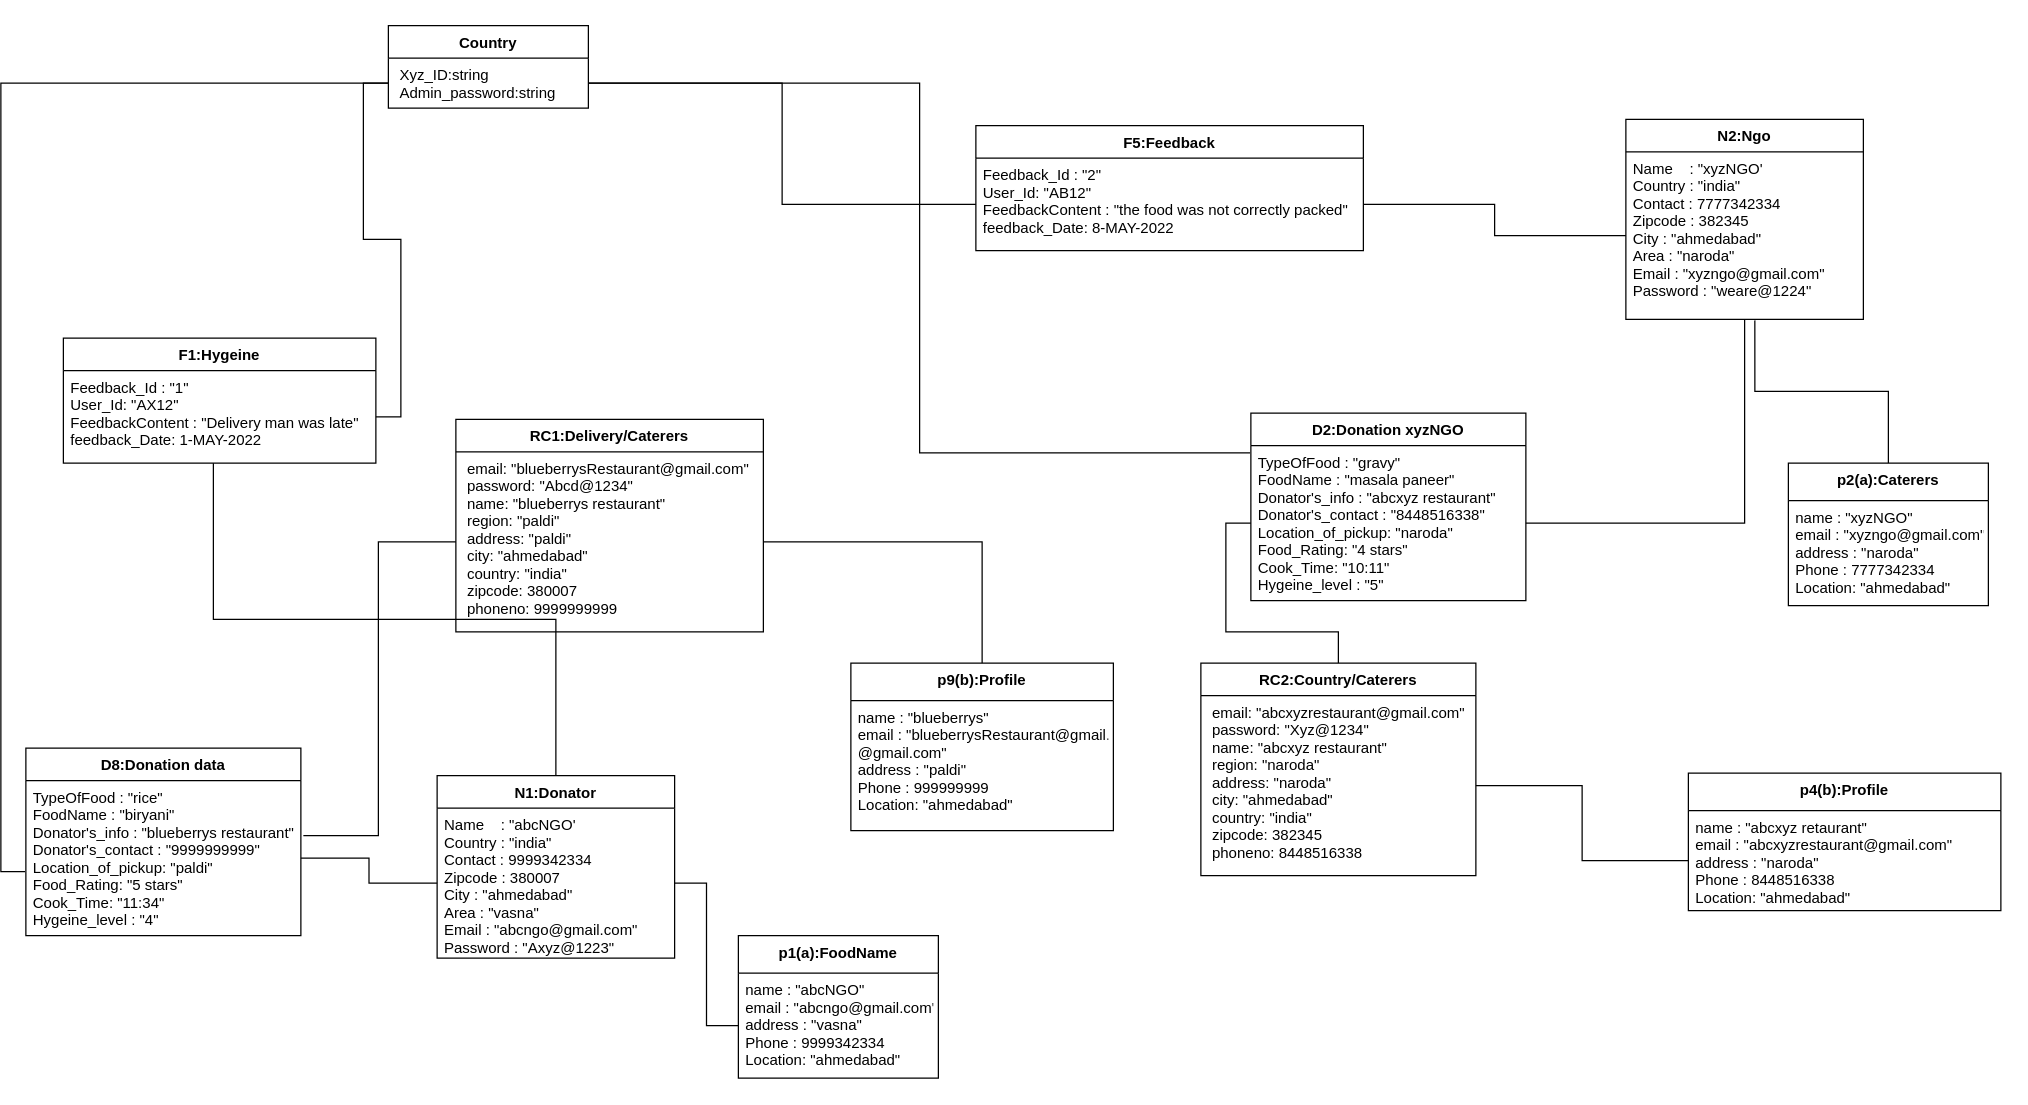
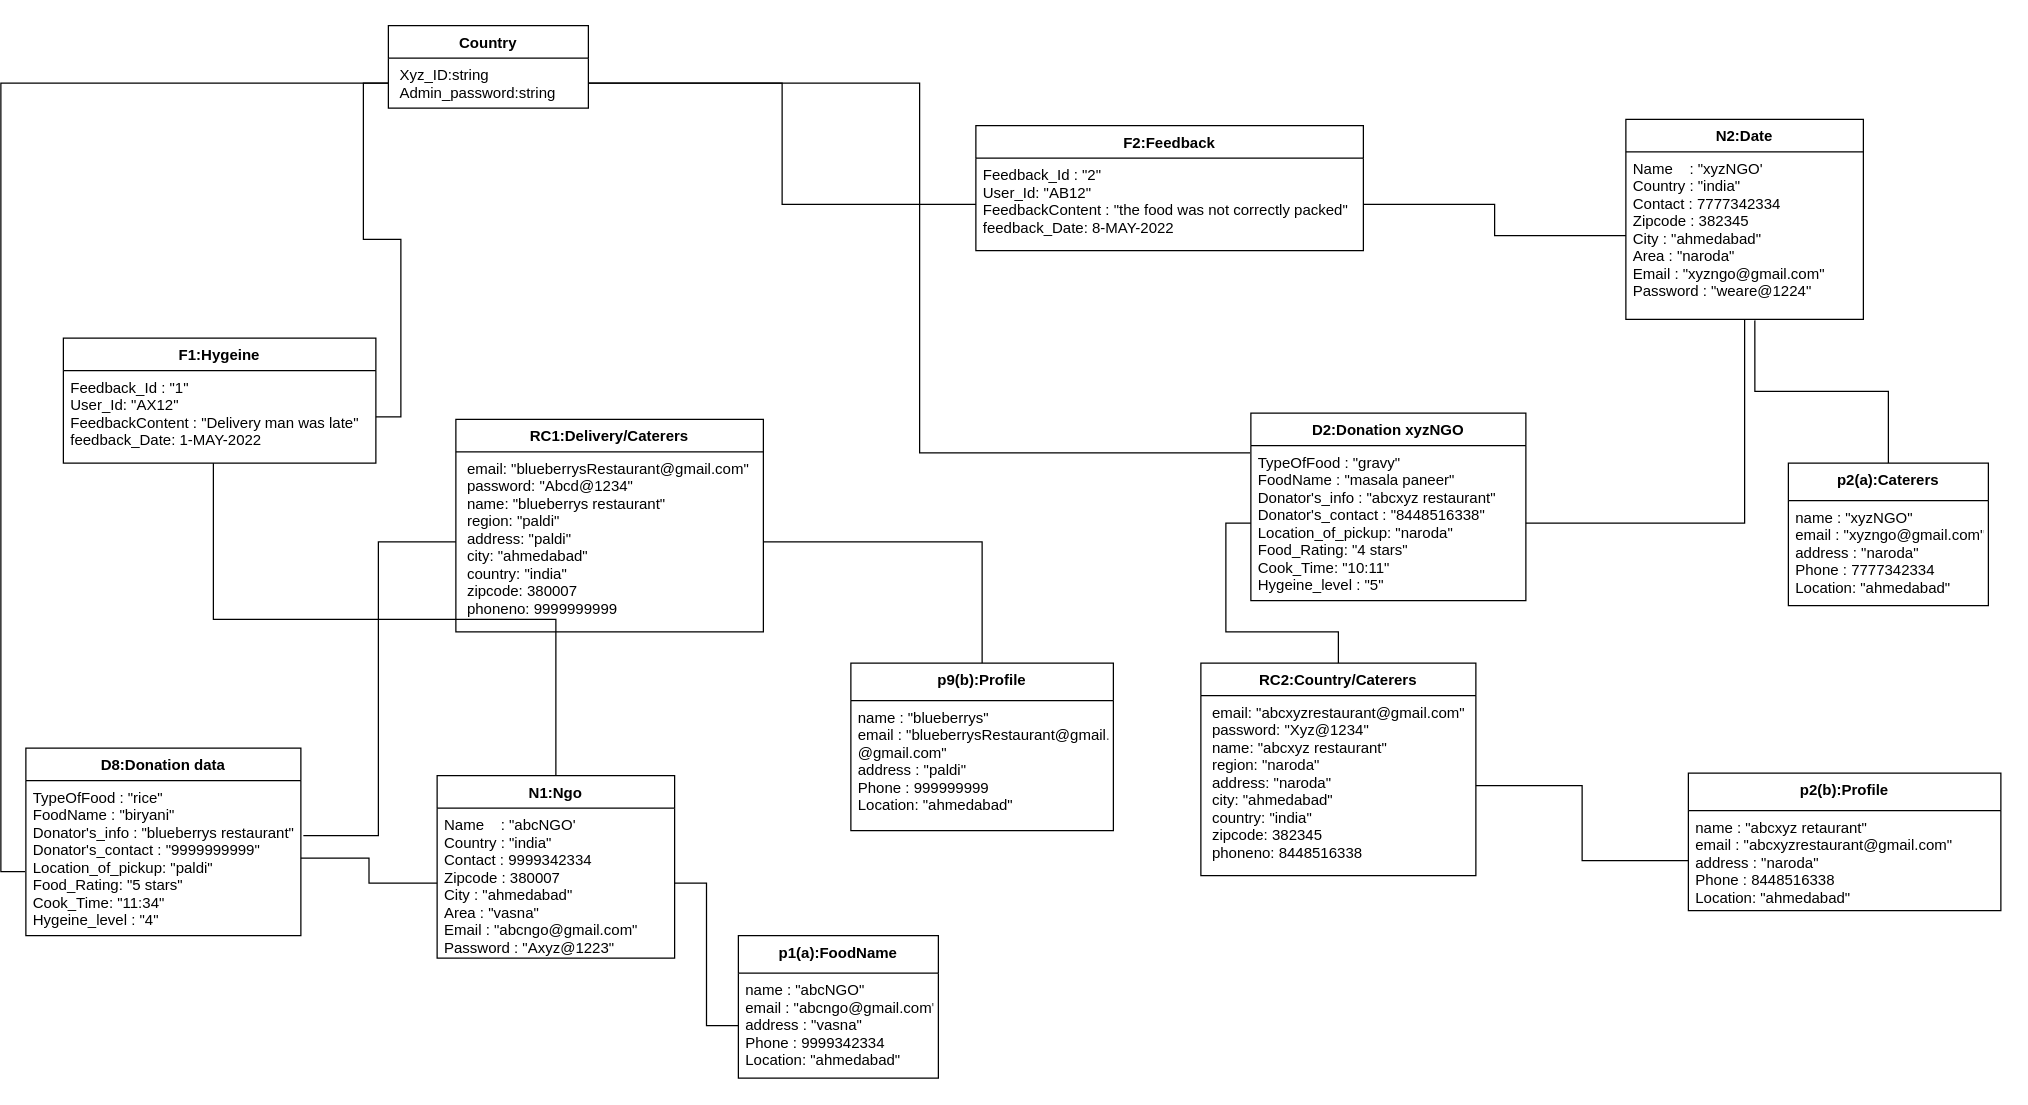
node "N2:Ngo": label "N2:Ngo" -> "N2:Date"
node "F5:Feedback": label "F5:Feedback" -> "F2:Feedback"
node "p4(b):Profile": label "p4(b):Profile" -> "p2(b):Profile"
node "N1:Donator": label "N1:Donator" -> "N1:Ngo"
